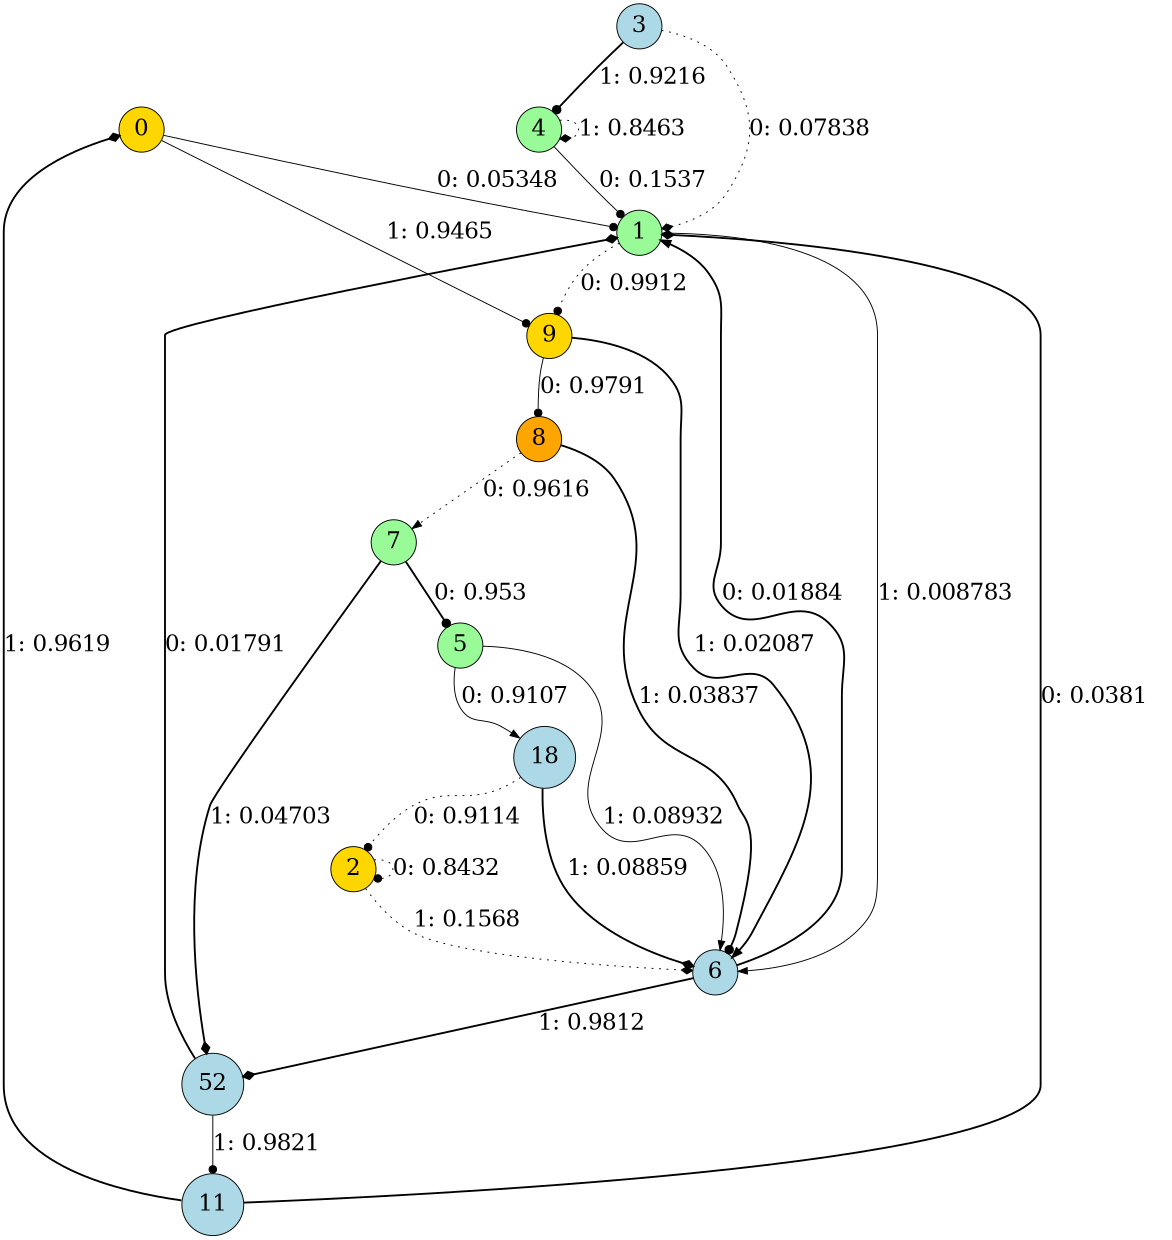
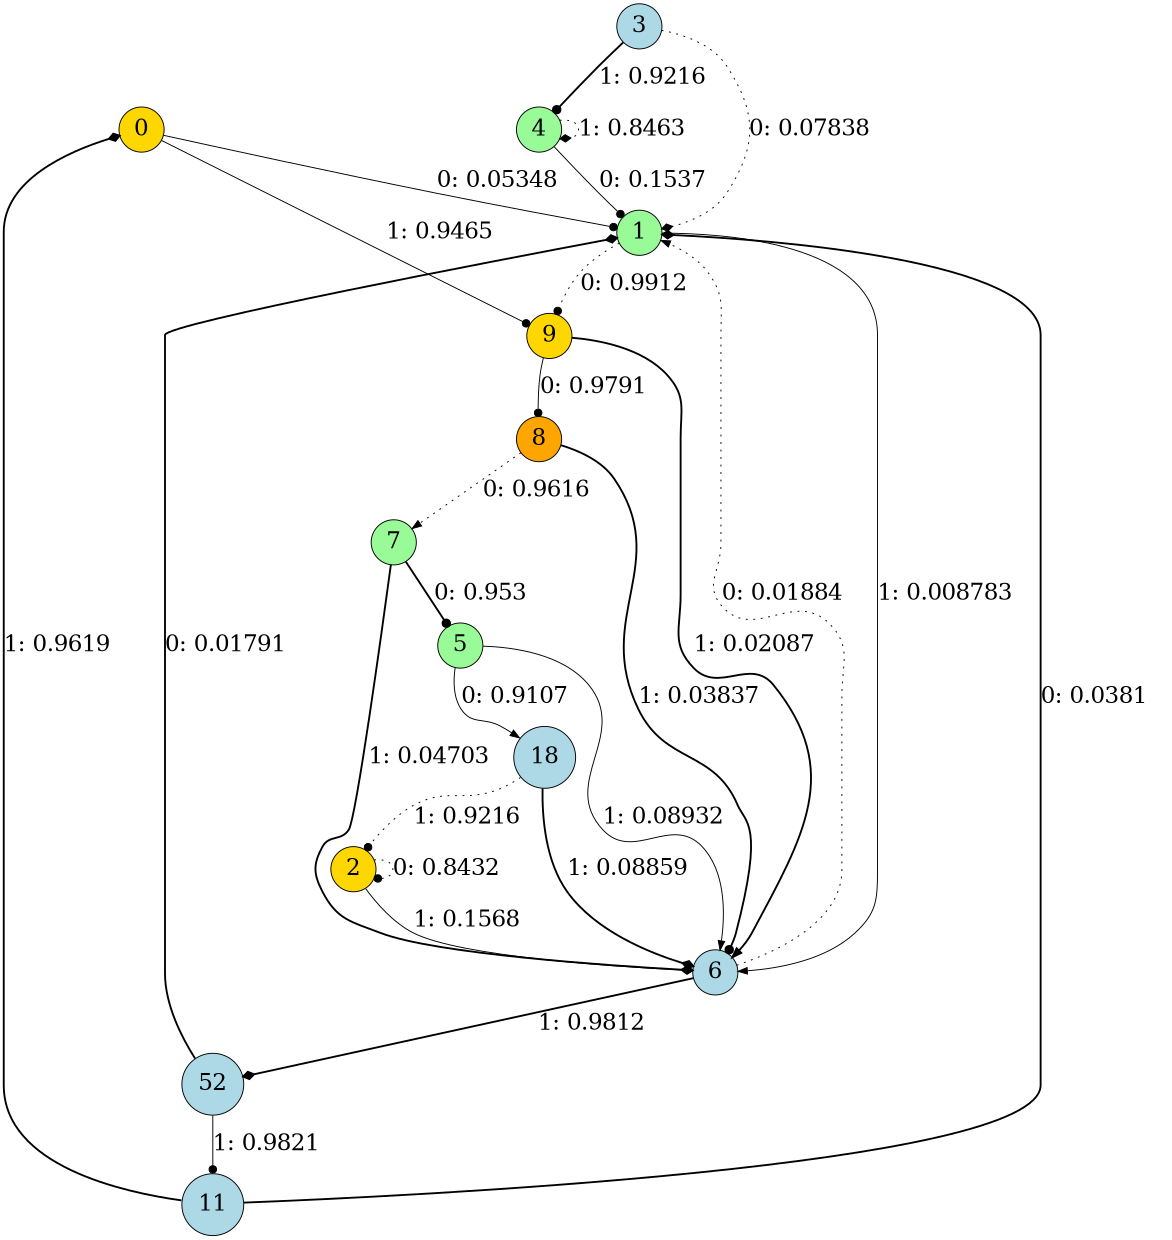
edge "6" -> "1": style bold -> dotted
edge "7" -> "52": now "7" -> "6"
edge "18" -> "2": label "0: 0.9114   " -> "1: 0.9216   "
edge "2" -> "6": style dotted -> solid
